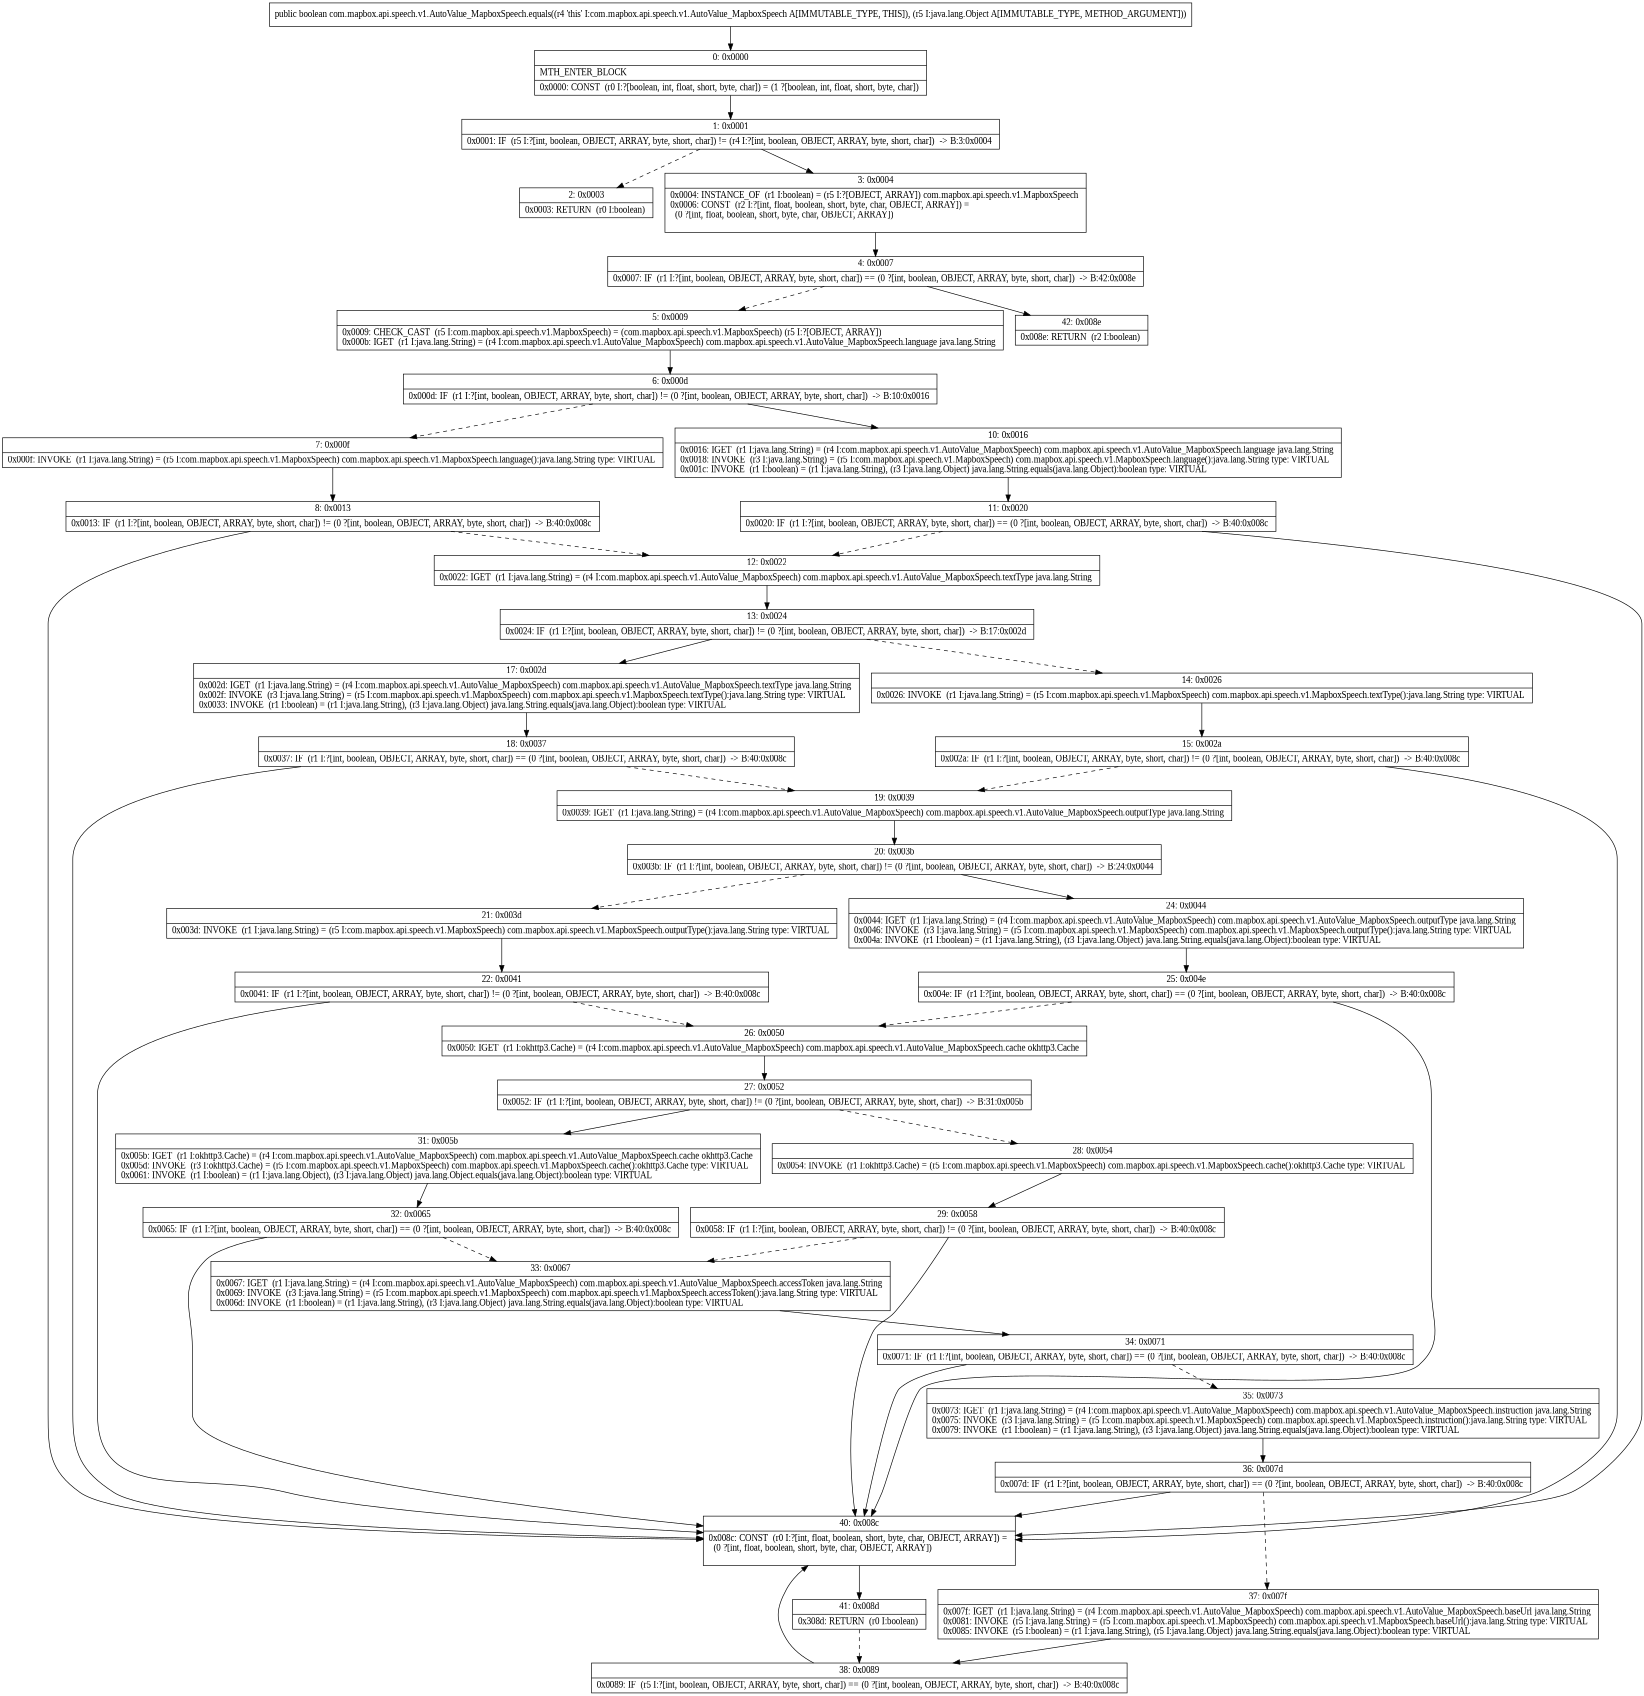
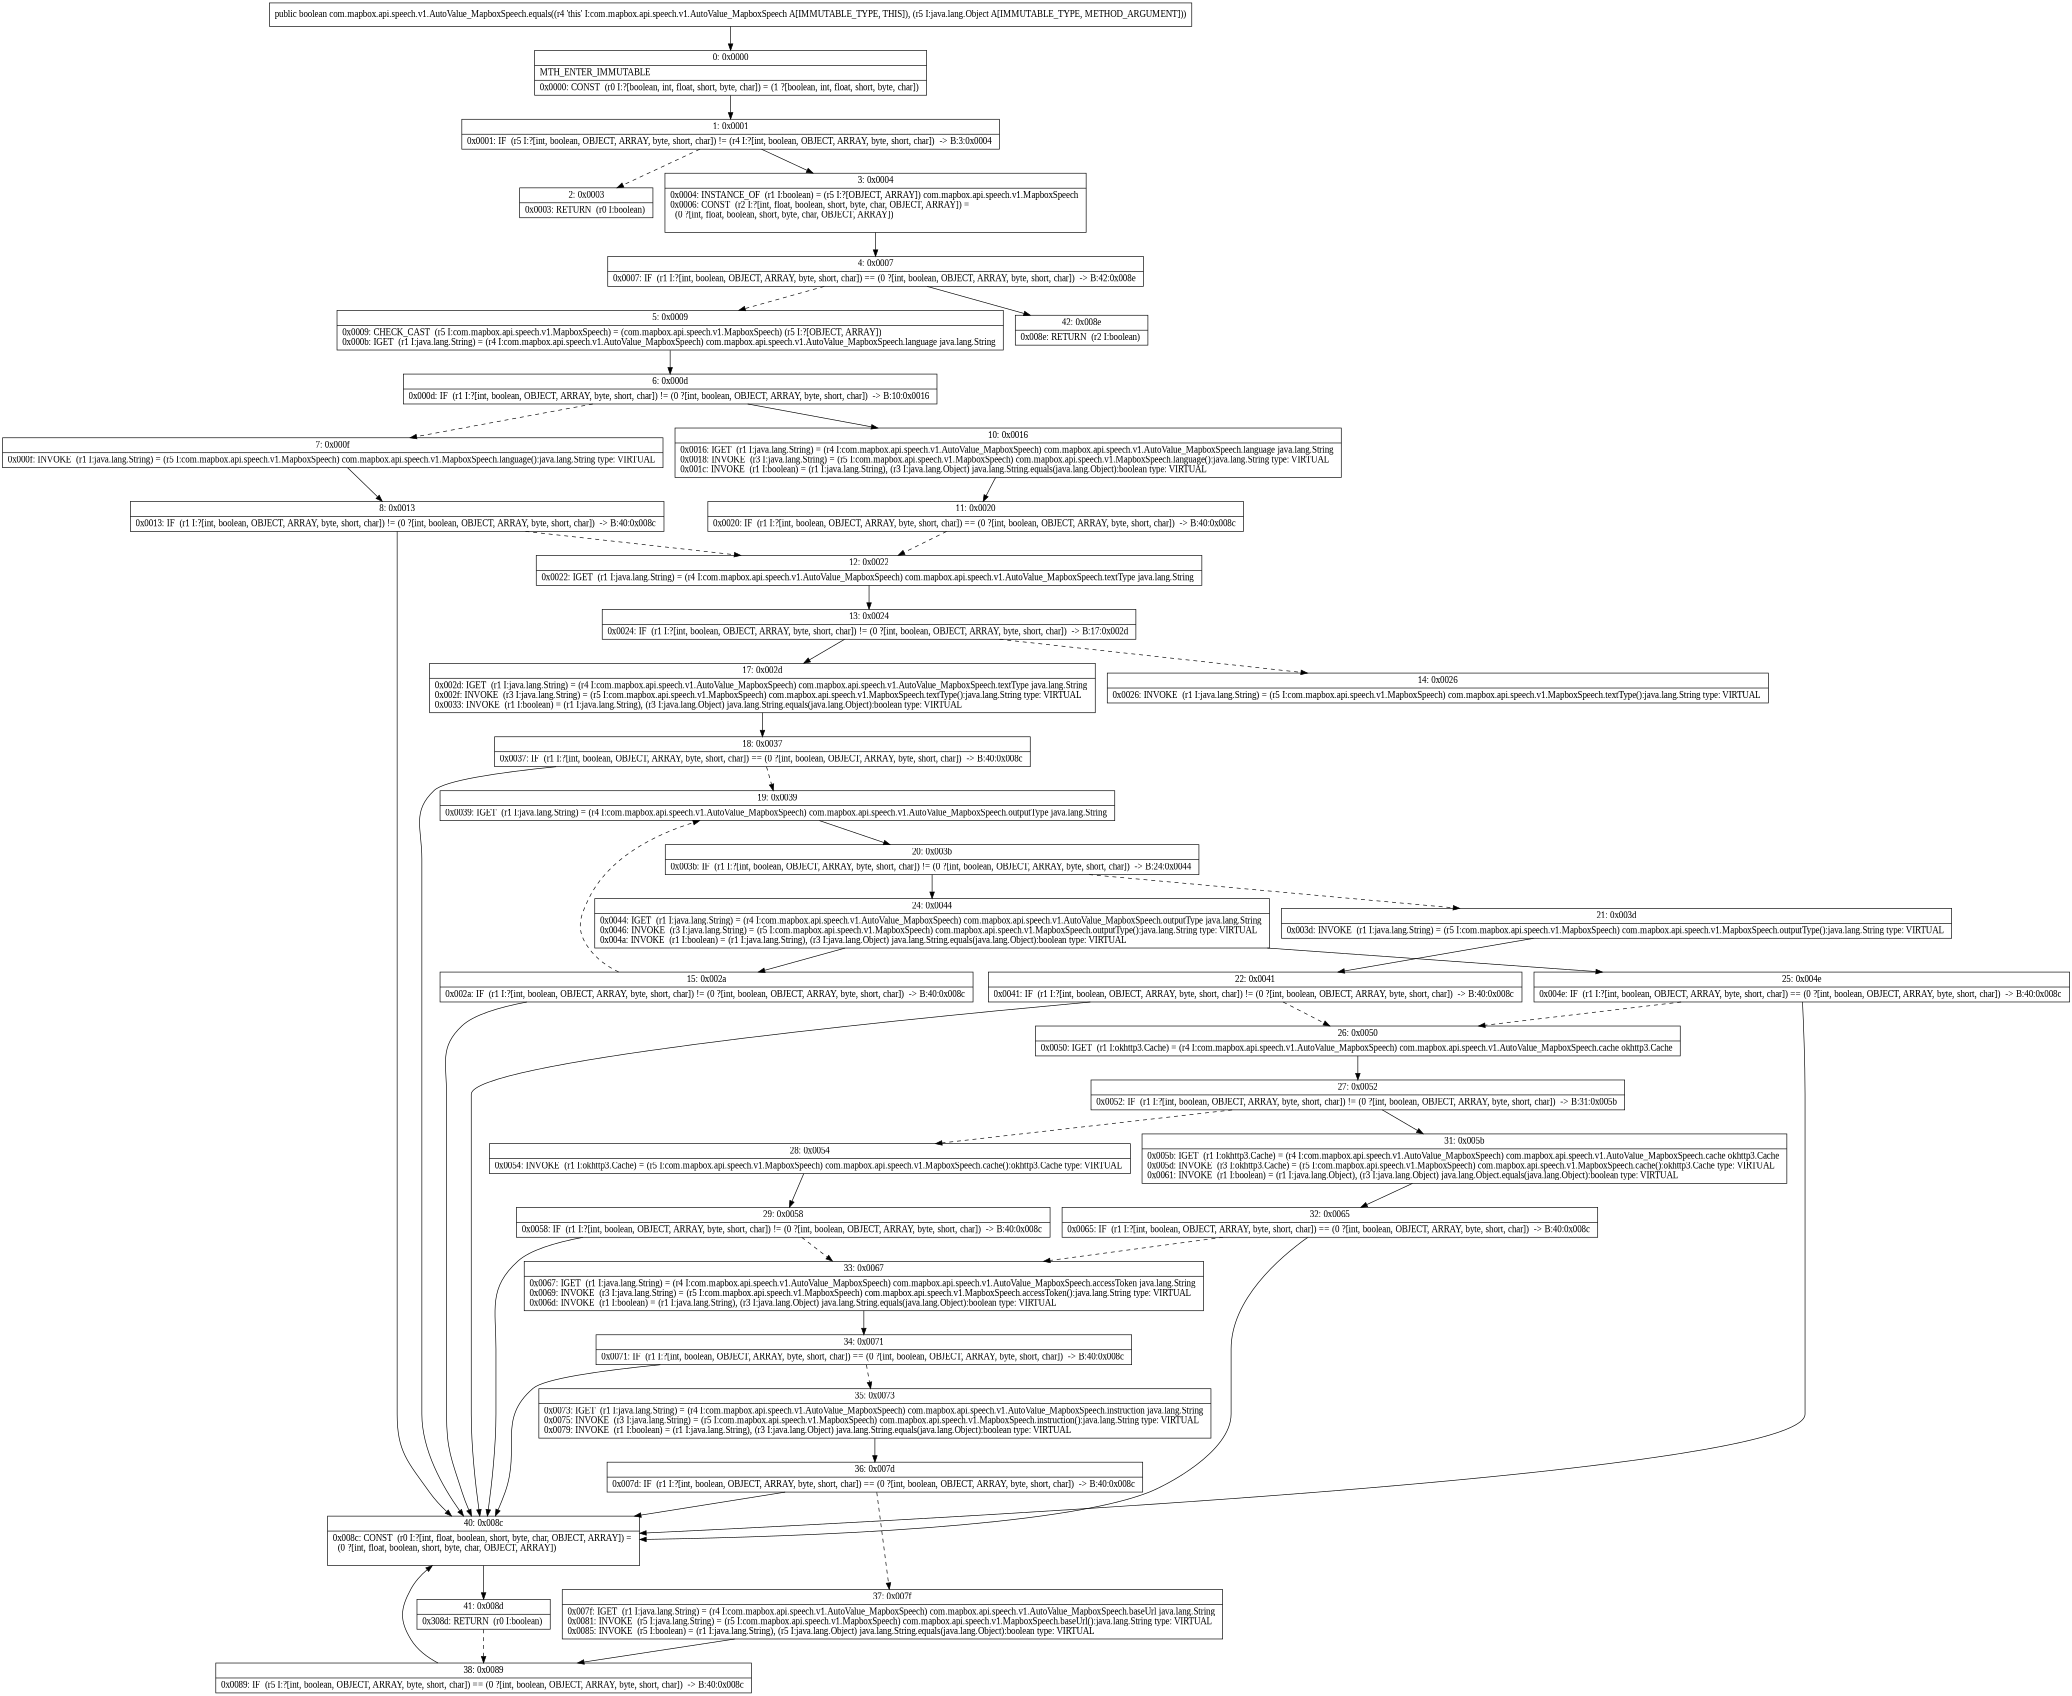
node "0: 0x0000": text "MTH_ENTER_BLOCK" -> "MTH_ENTER_IMMUTABLE"
edge "14: 0x0026" -> "15: 0x002a": now "24: 0x0044" -> "15: 0x002a"
edge "11: 0x0020" -> "40: 0x008c": removed
